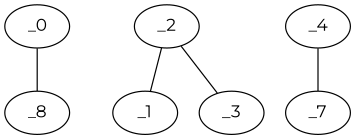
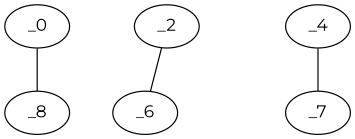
node "_1": label "_1" -> "_6"
node "_3": removed
